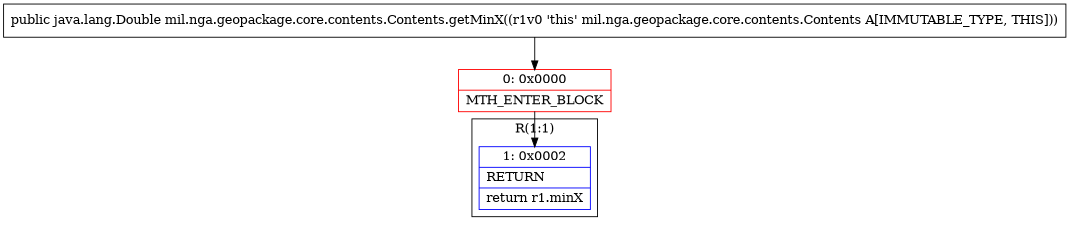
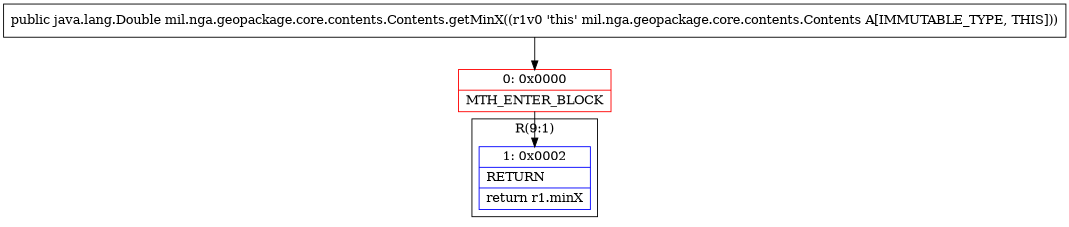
cluster "R(1:1)": label "R(1:1)" -> "R(9:1)"
